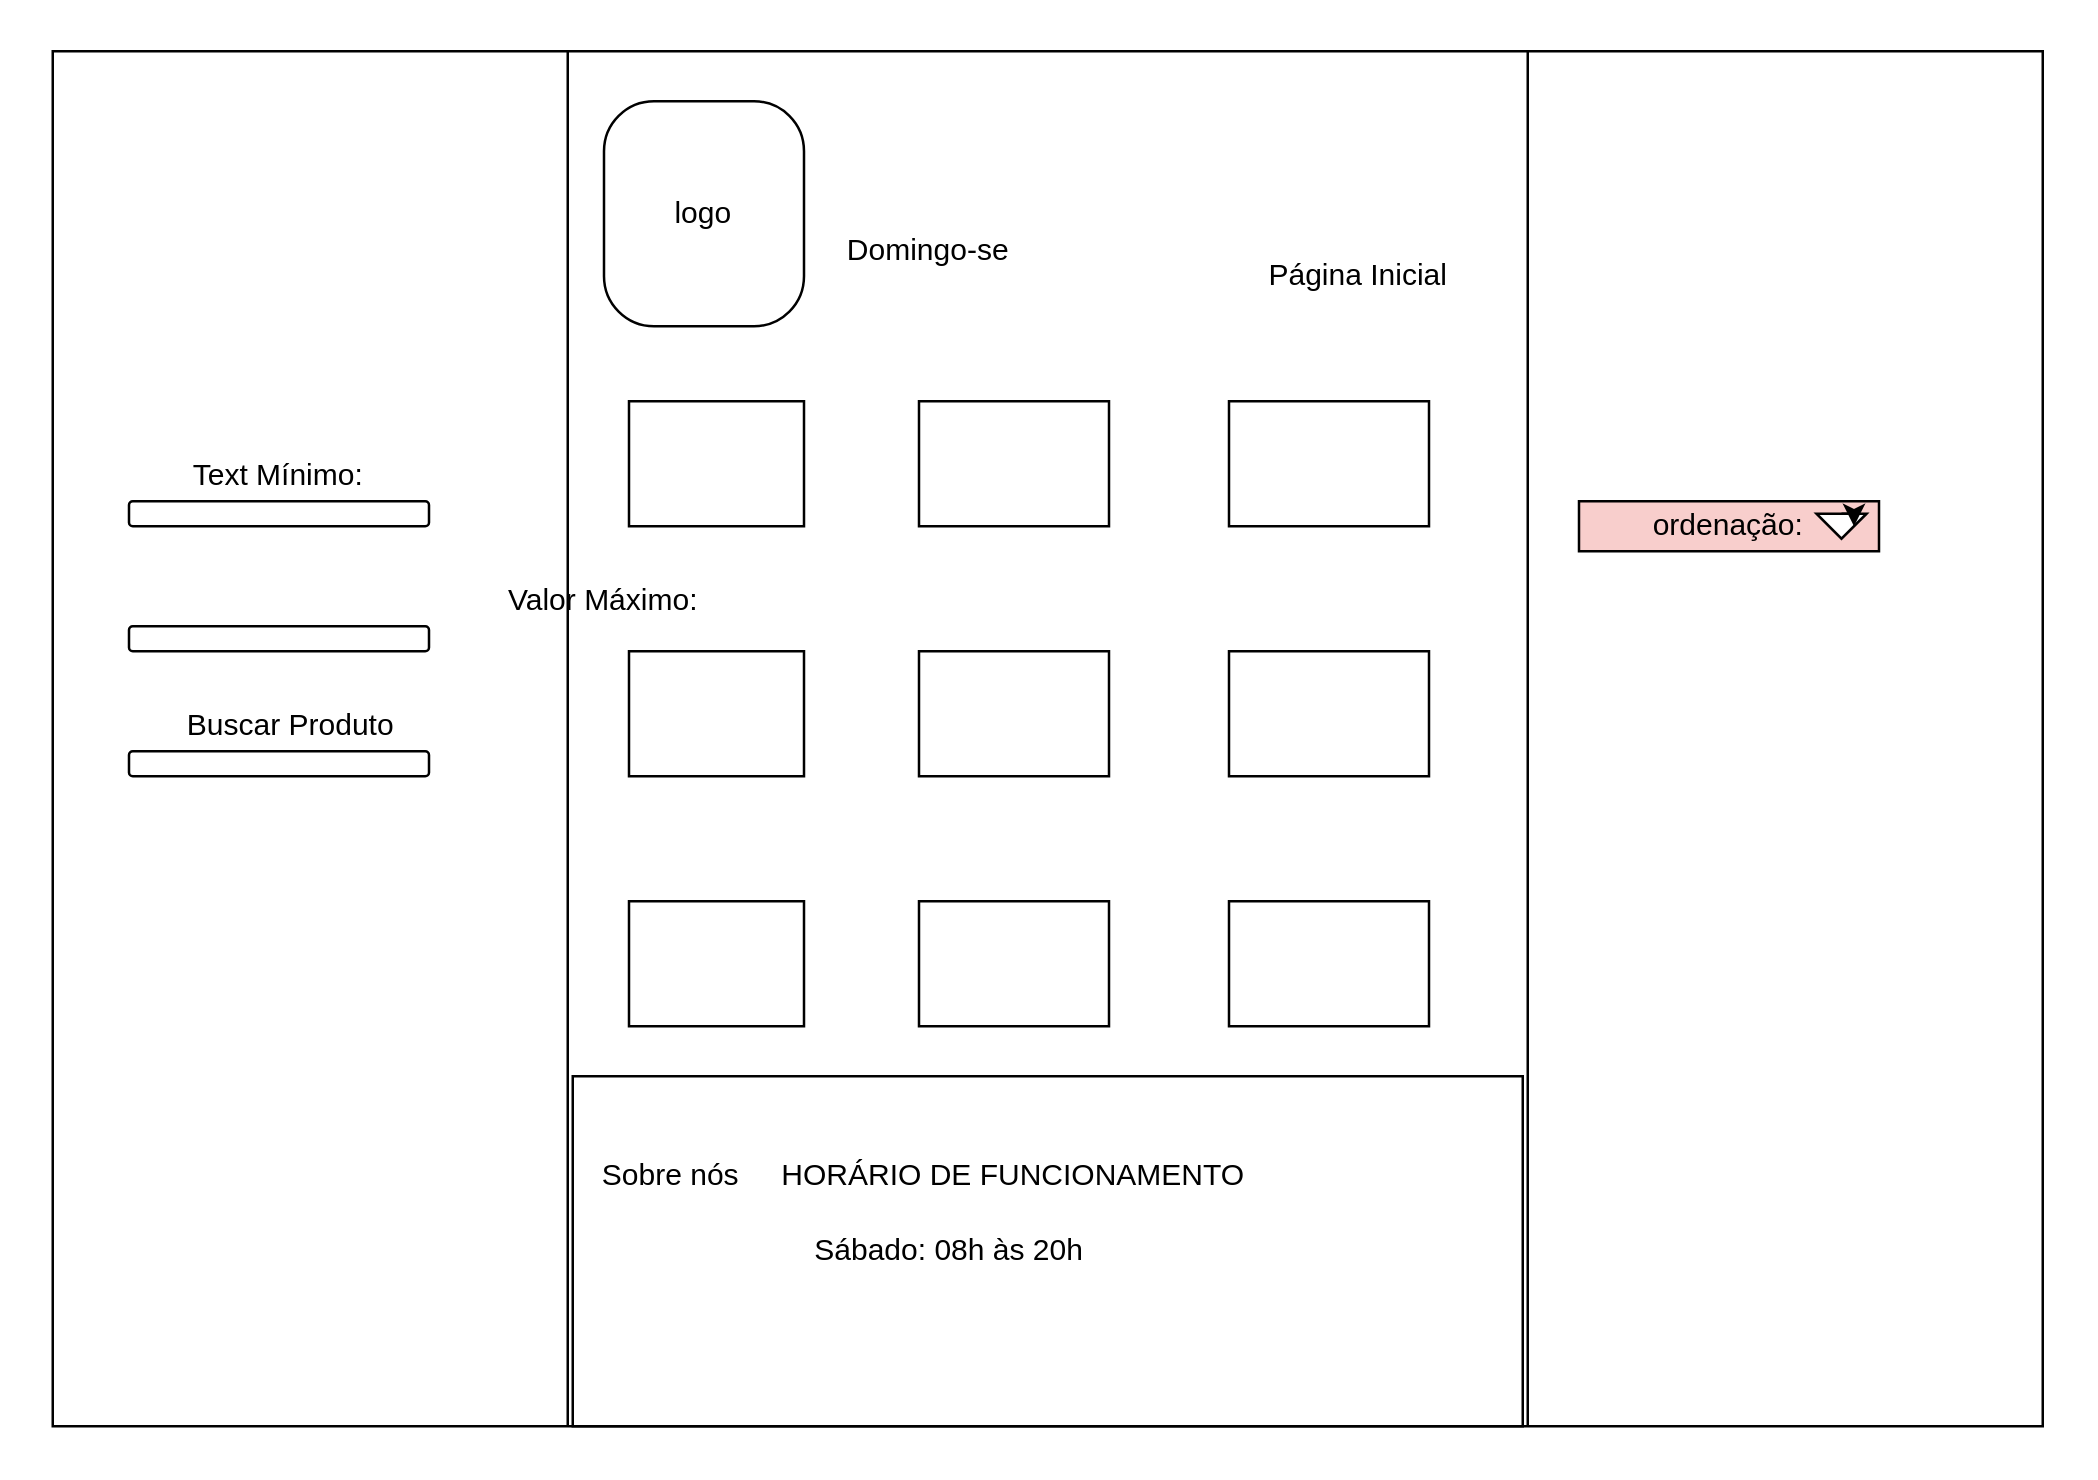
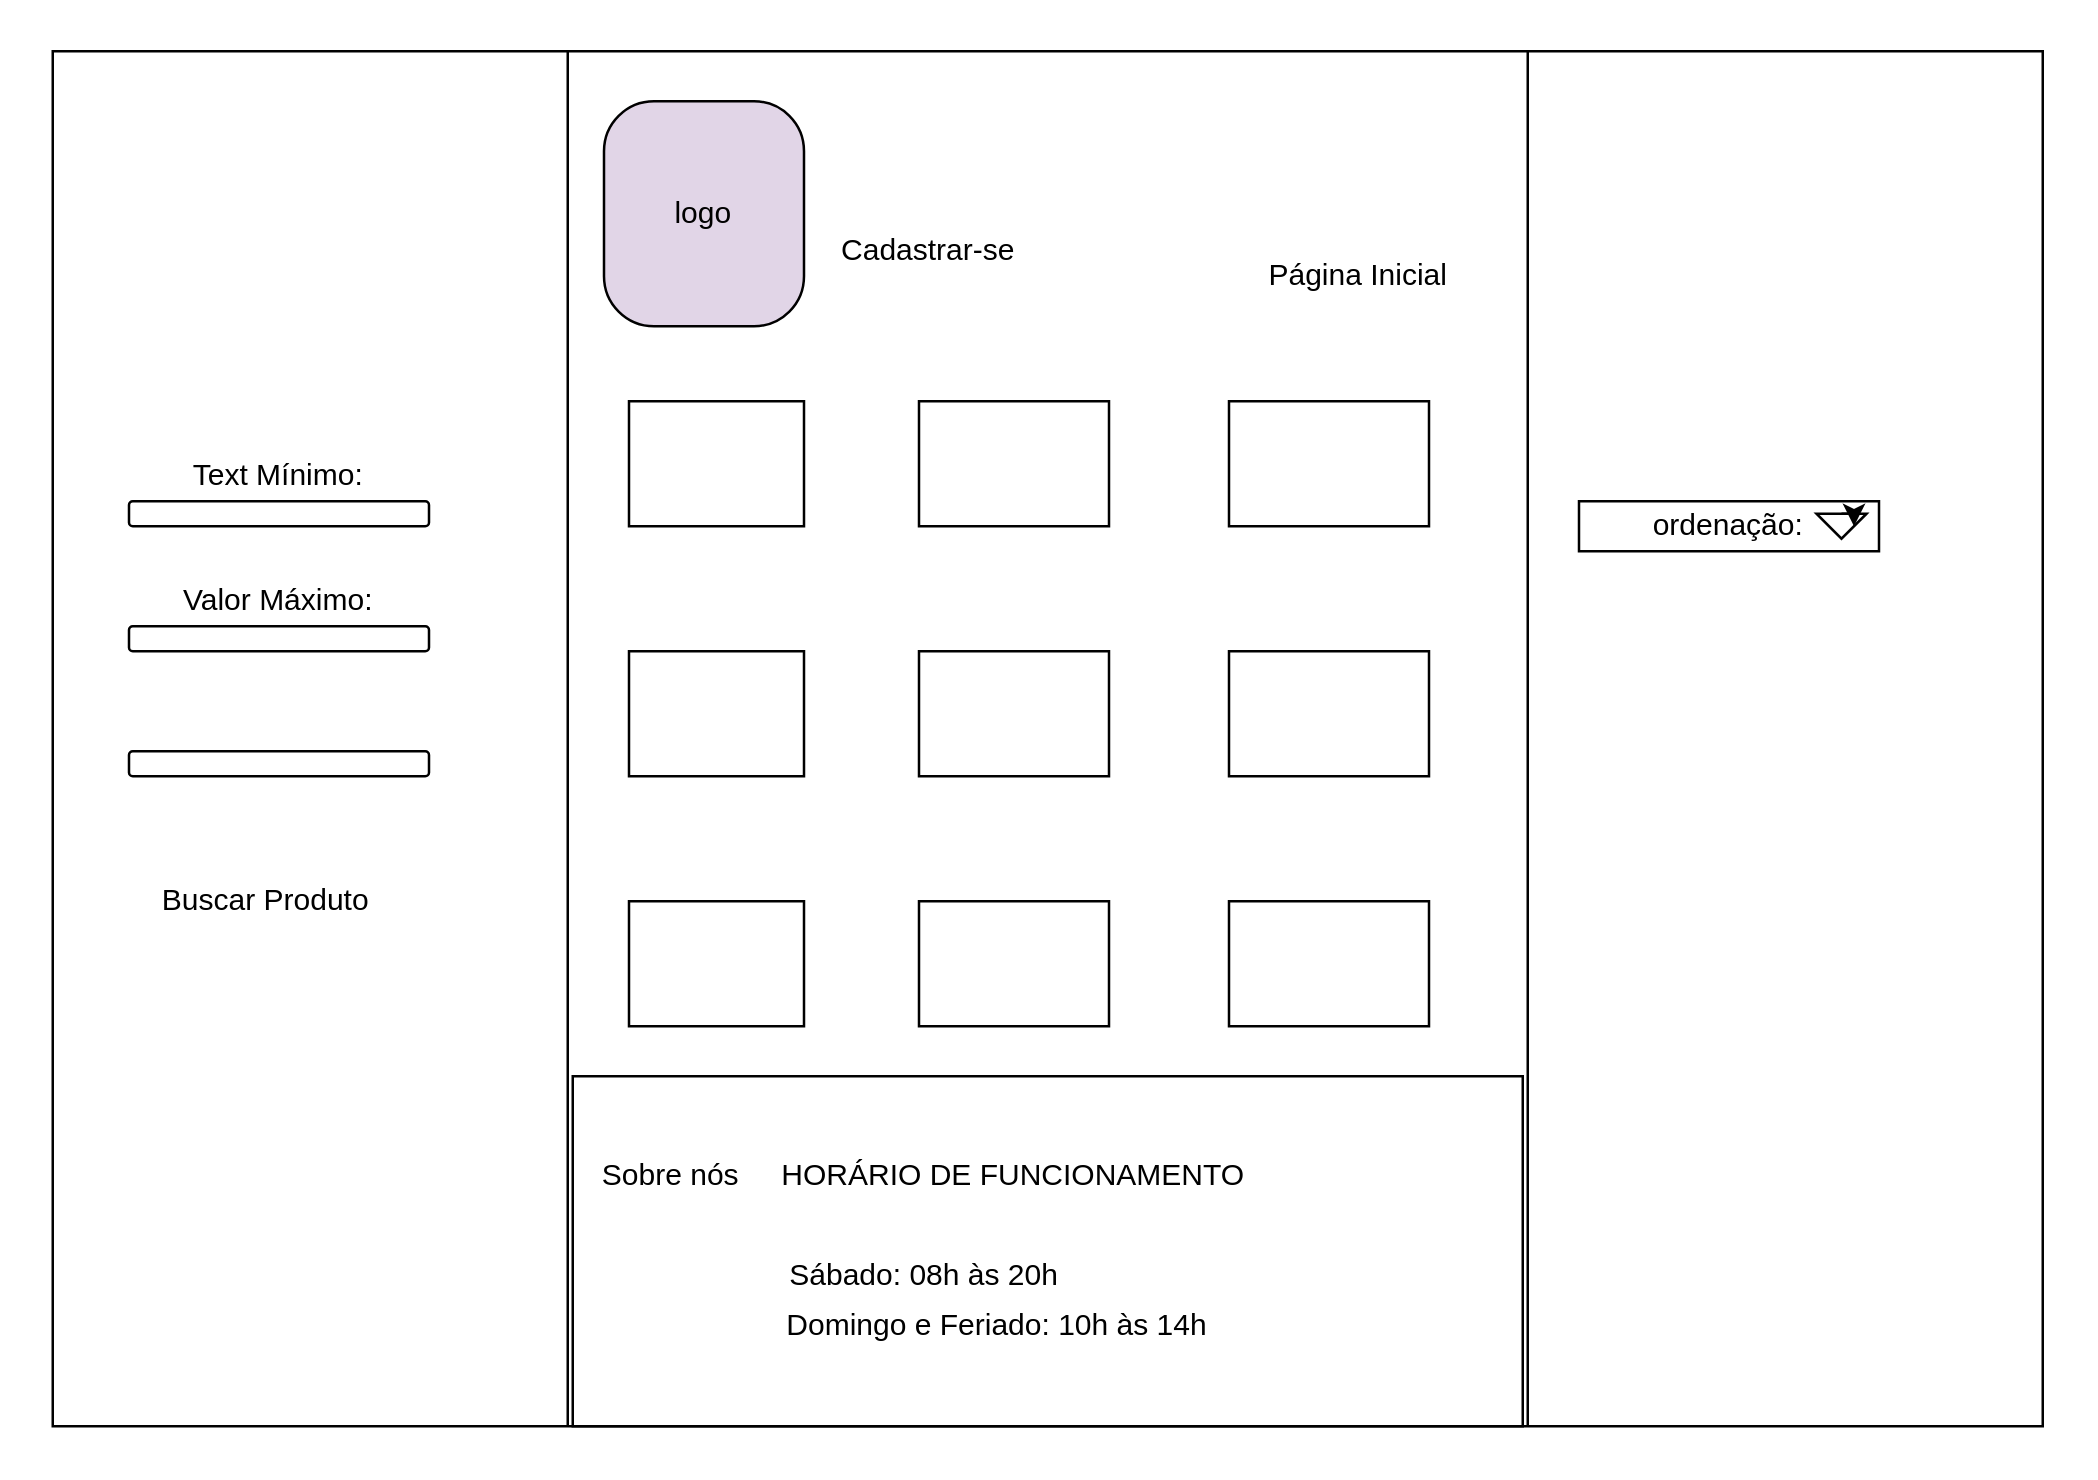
node "logo": fillcolor #ffffff -> #e1d5e7
node "Domingo-se": label "Domingo-se" -> "Cadastrar-se"
node "ordenação:": fillcolor #f8cecc -> #ffffff
node "Valor Máximo:": moved (604, 601) -> (279, 601)
node "Buscar Produto": moved (291, 726) -> (266, 901)
node "Sábado: 08h às 20h": moved (954, 1251) -> (929, 1276)
node "Domingo e Feriado: 10h às 14h": added
